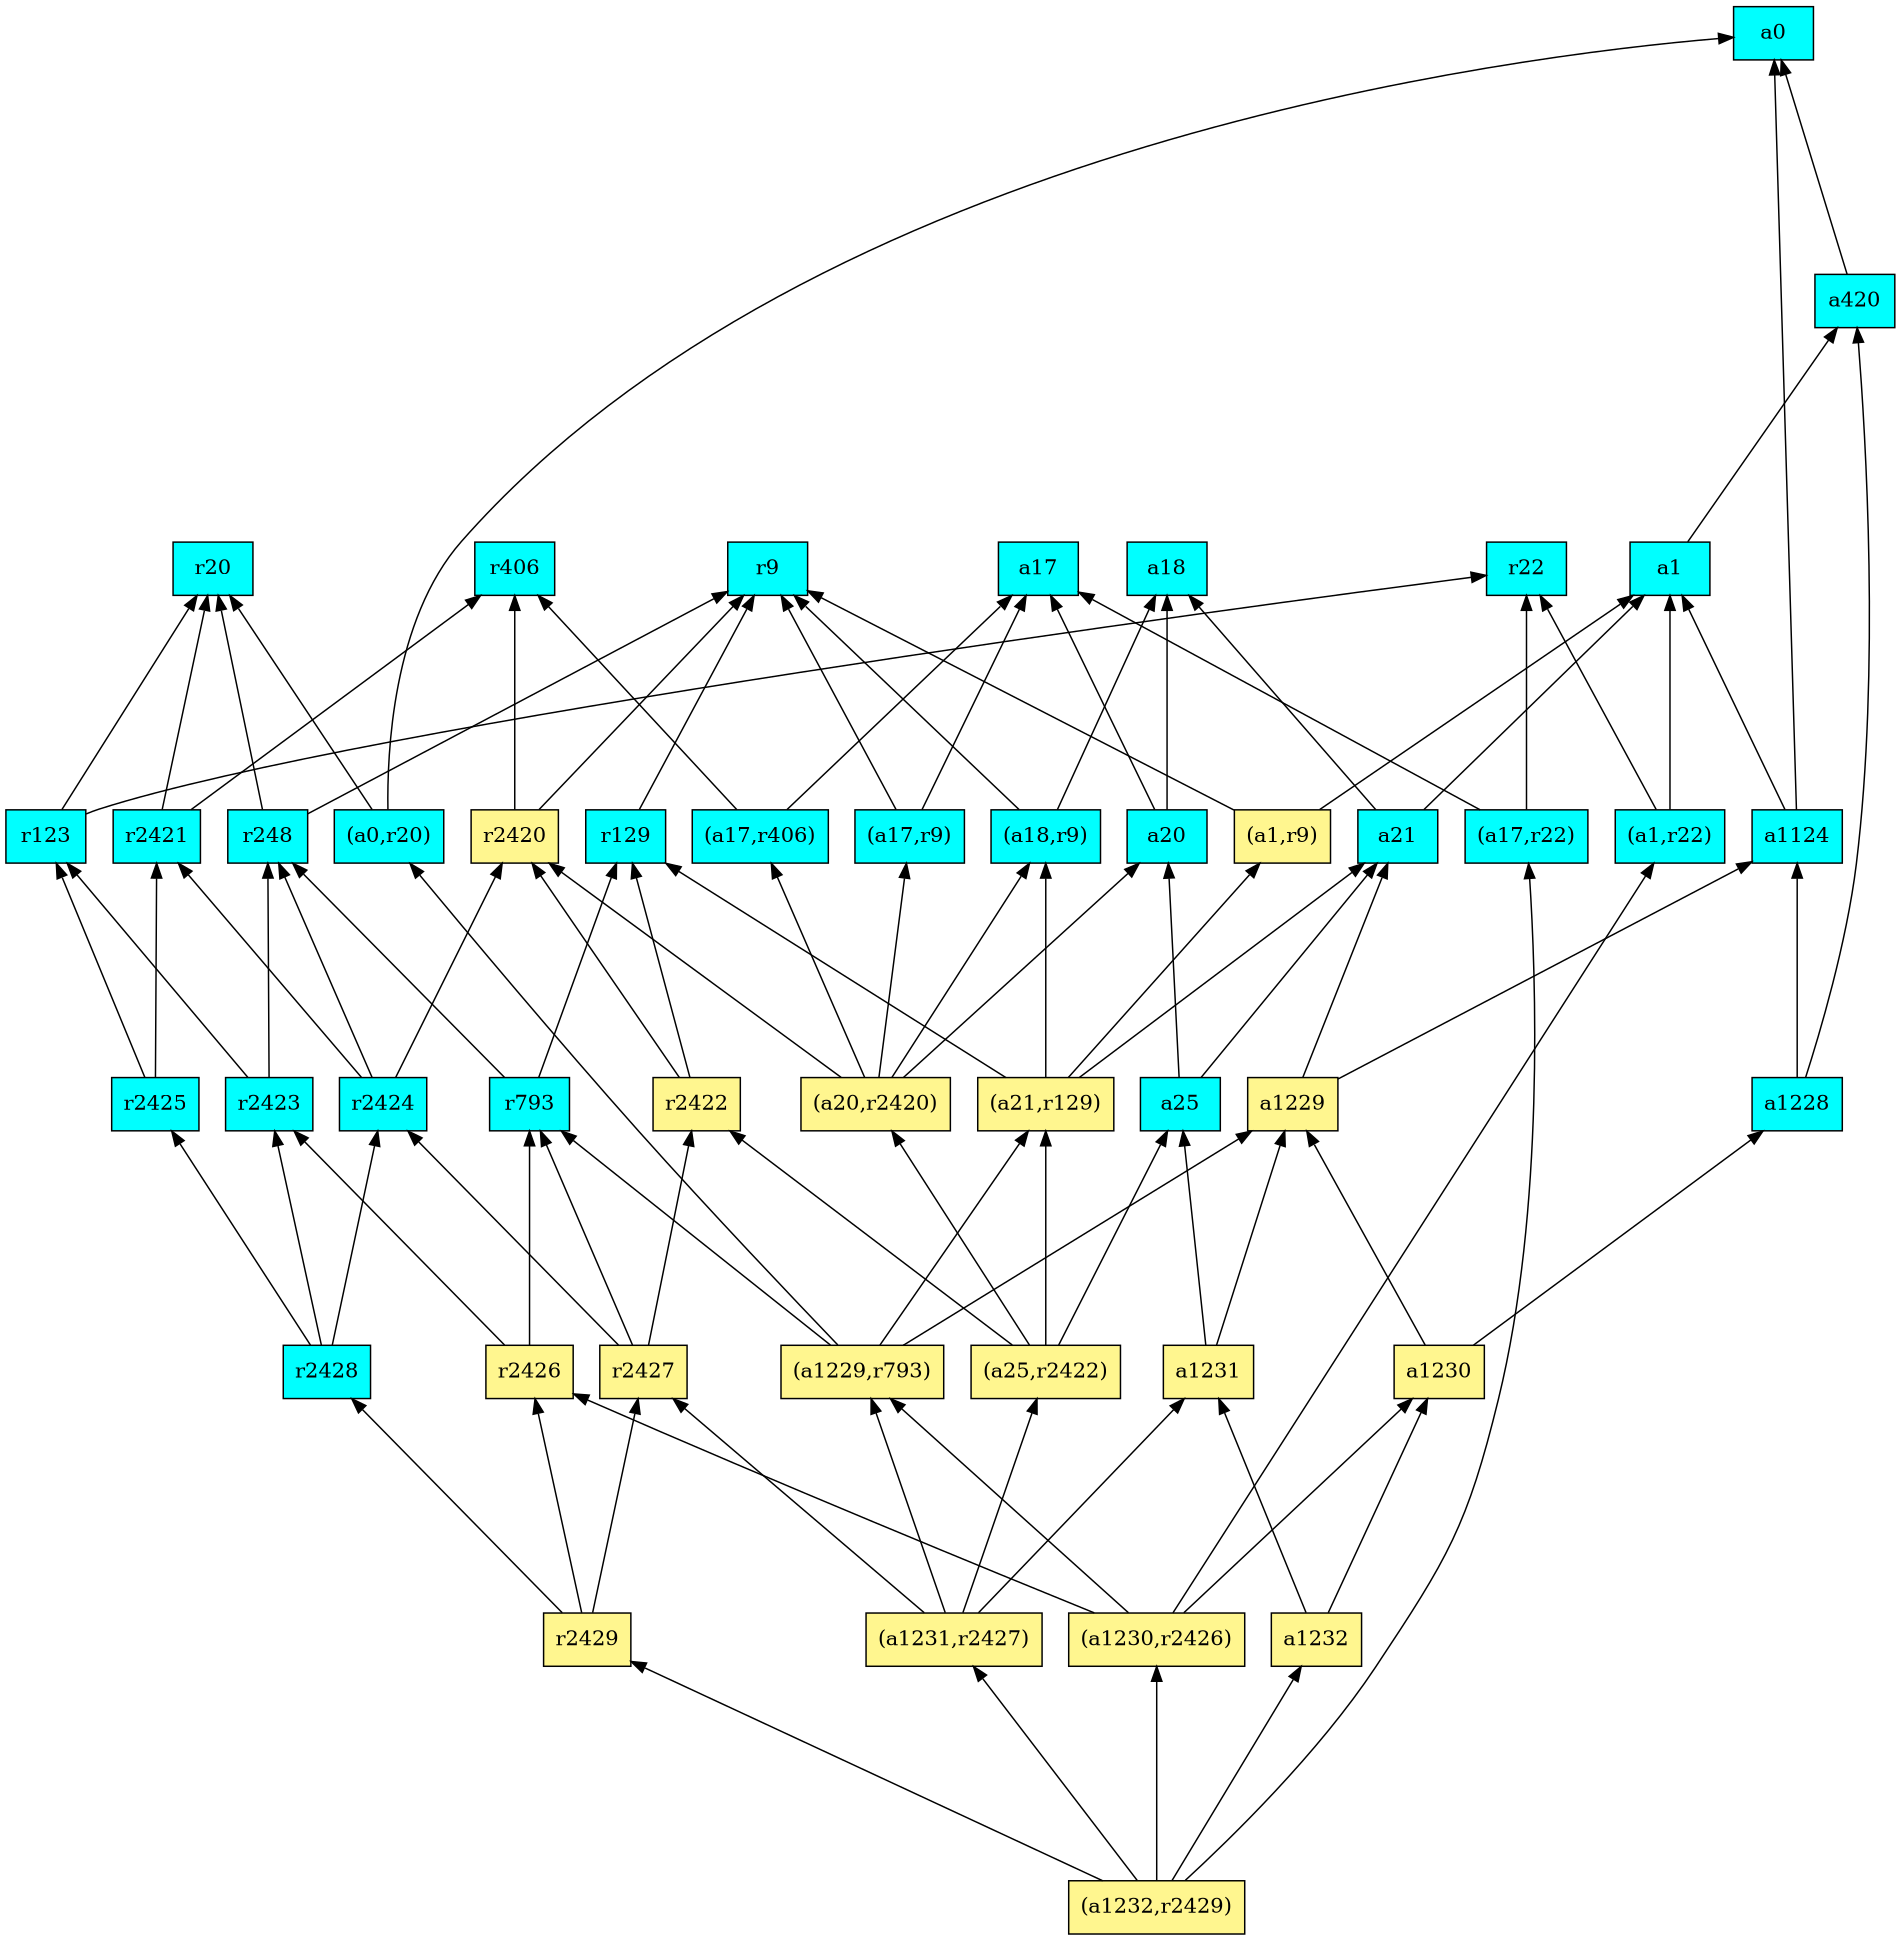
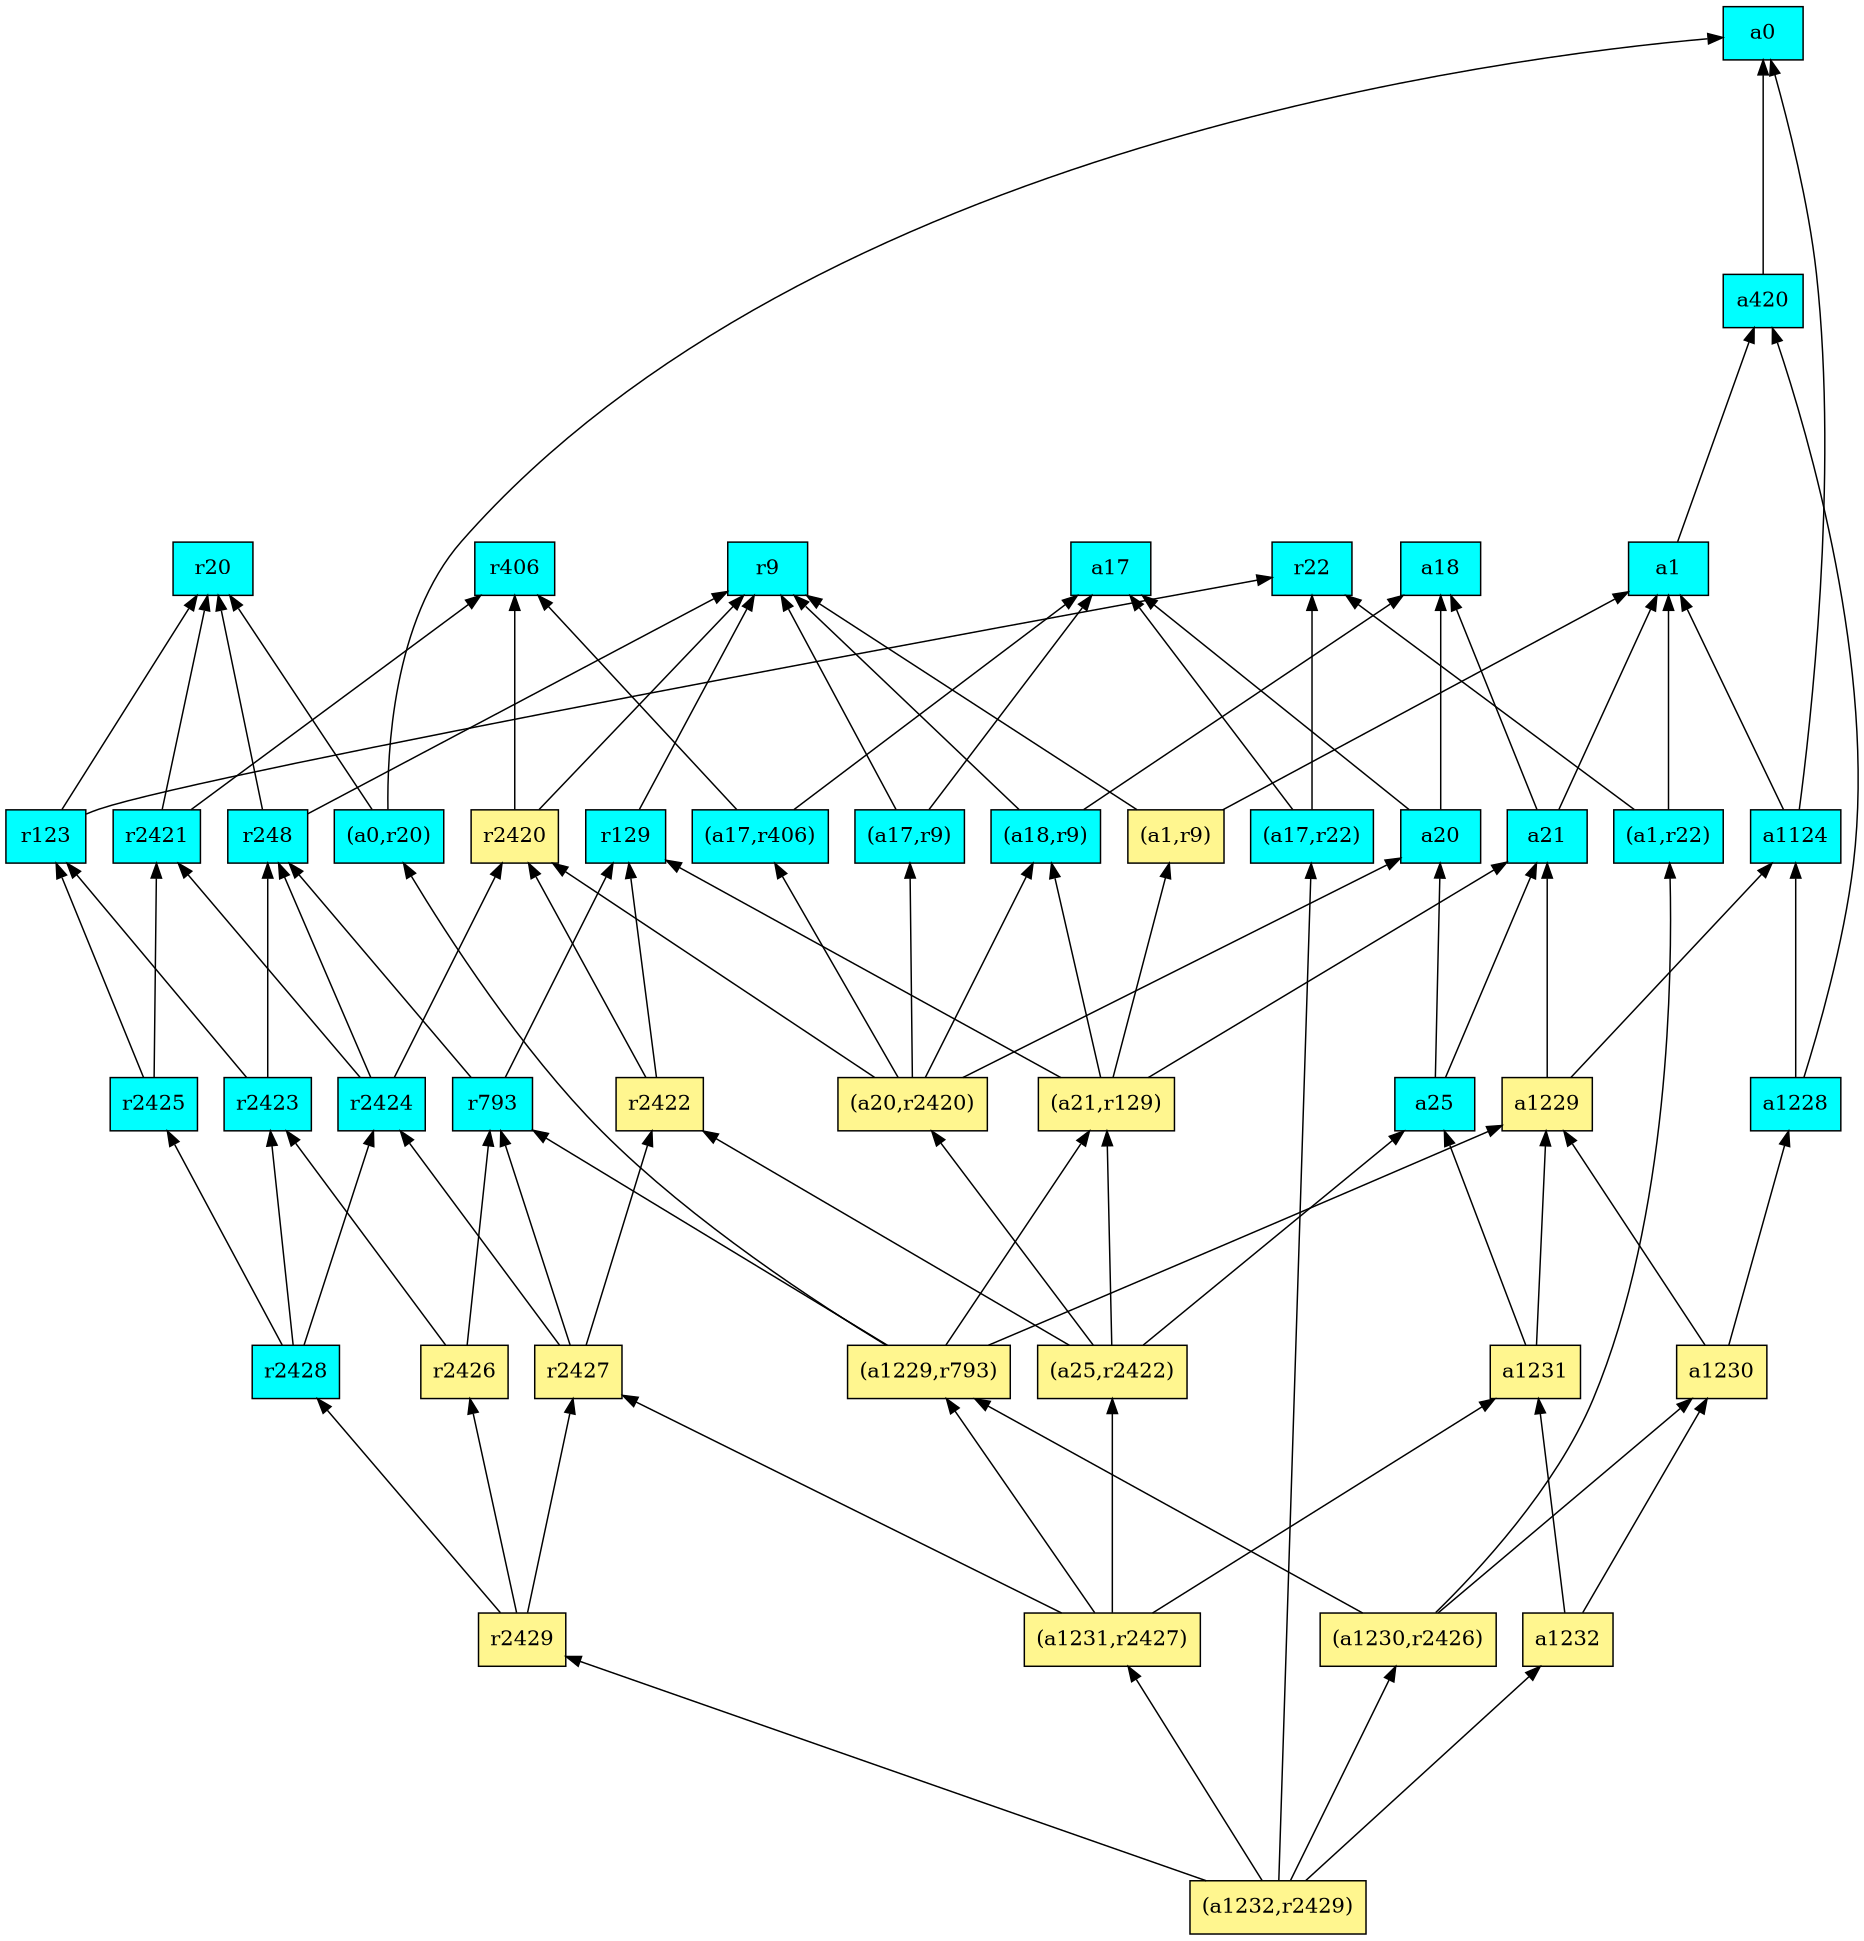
edge "(a1230,r2426)" -> "r2426": removed
